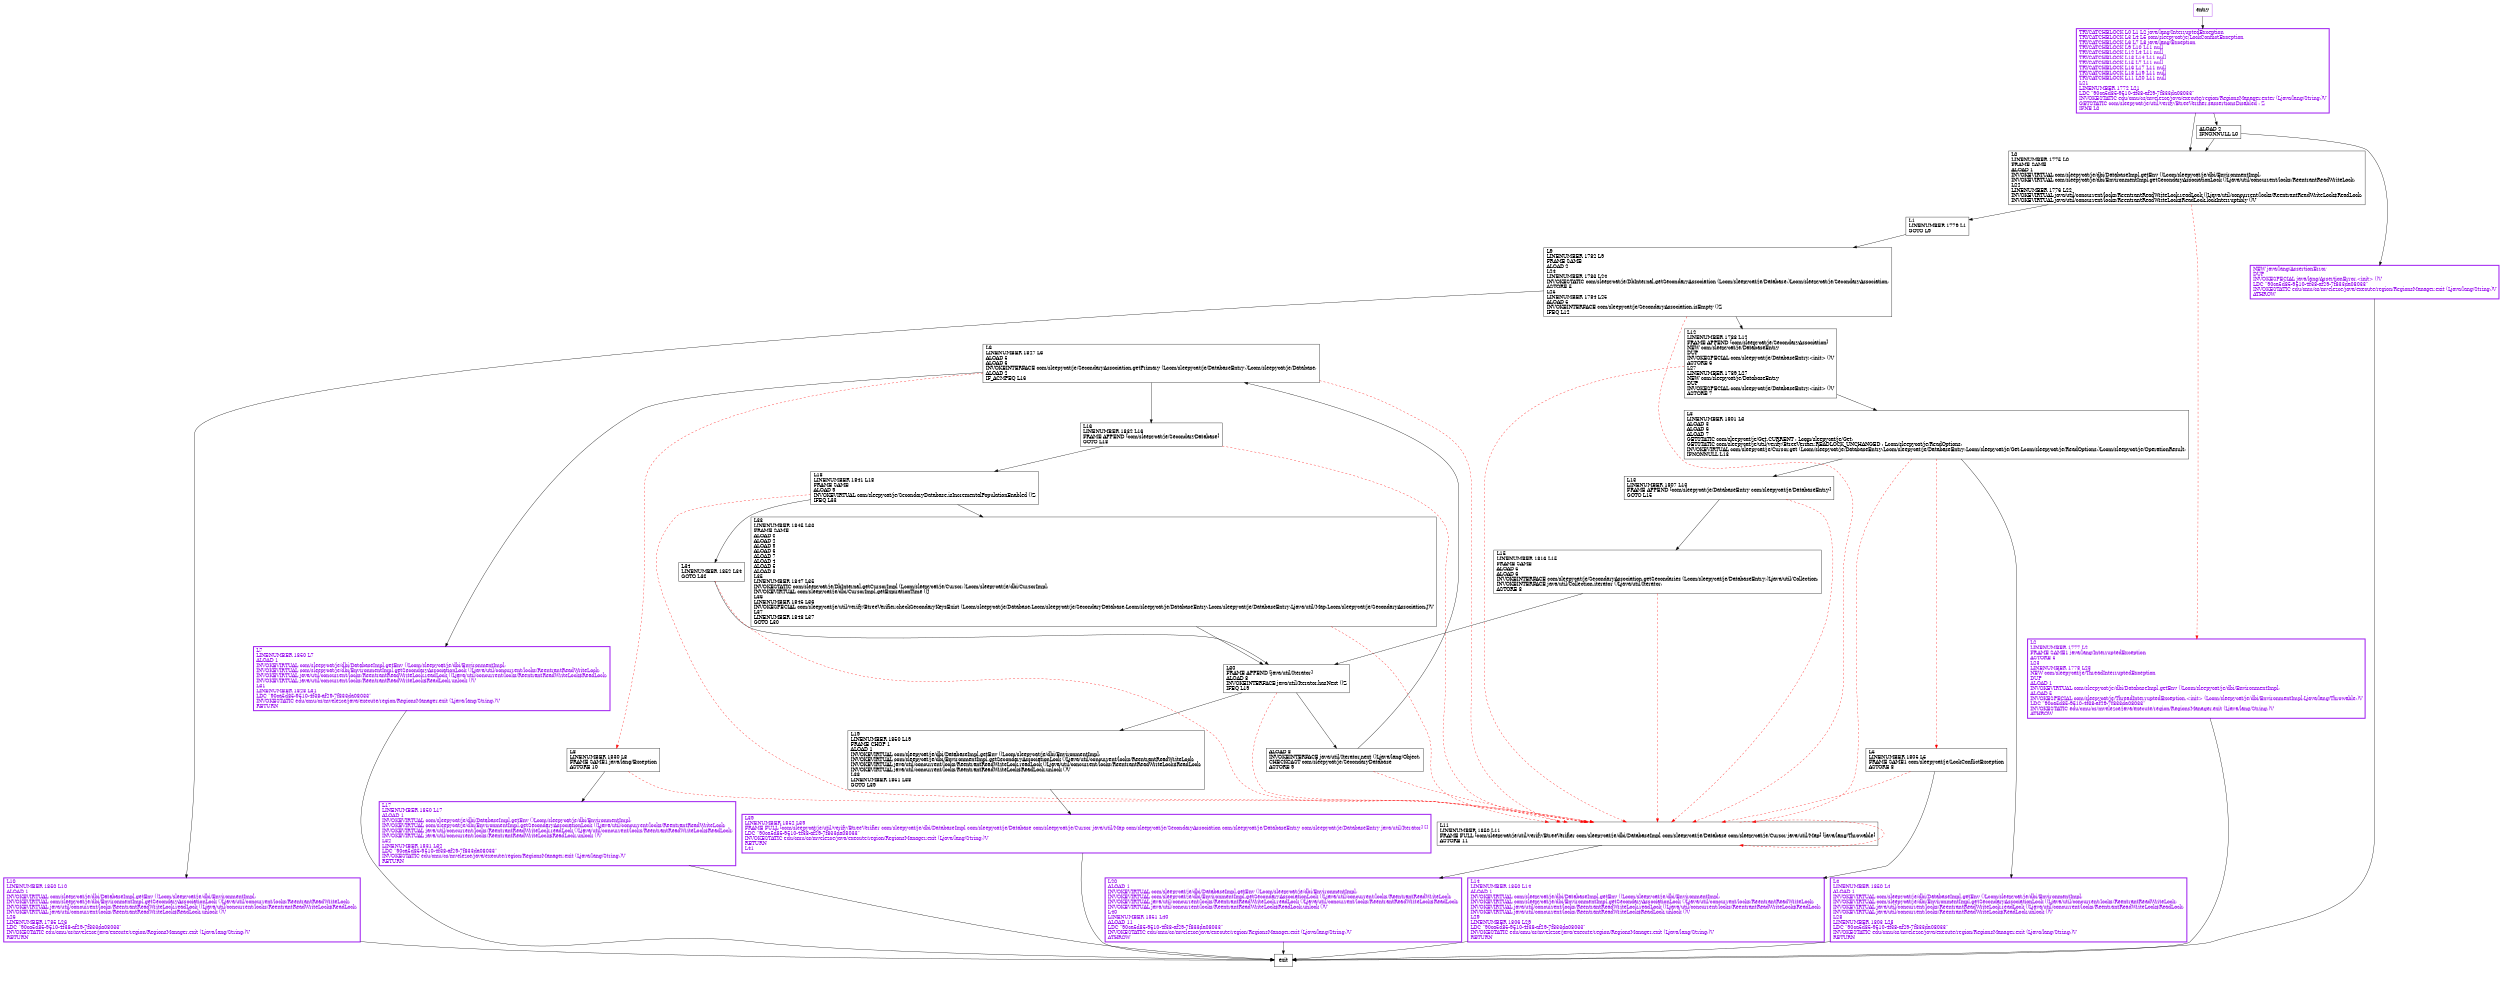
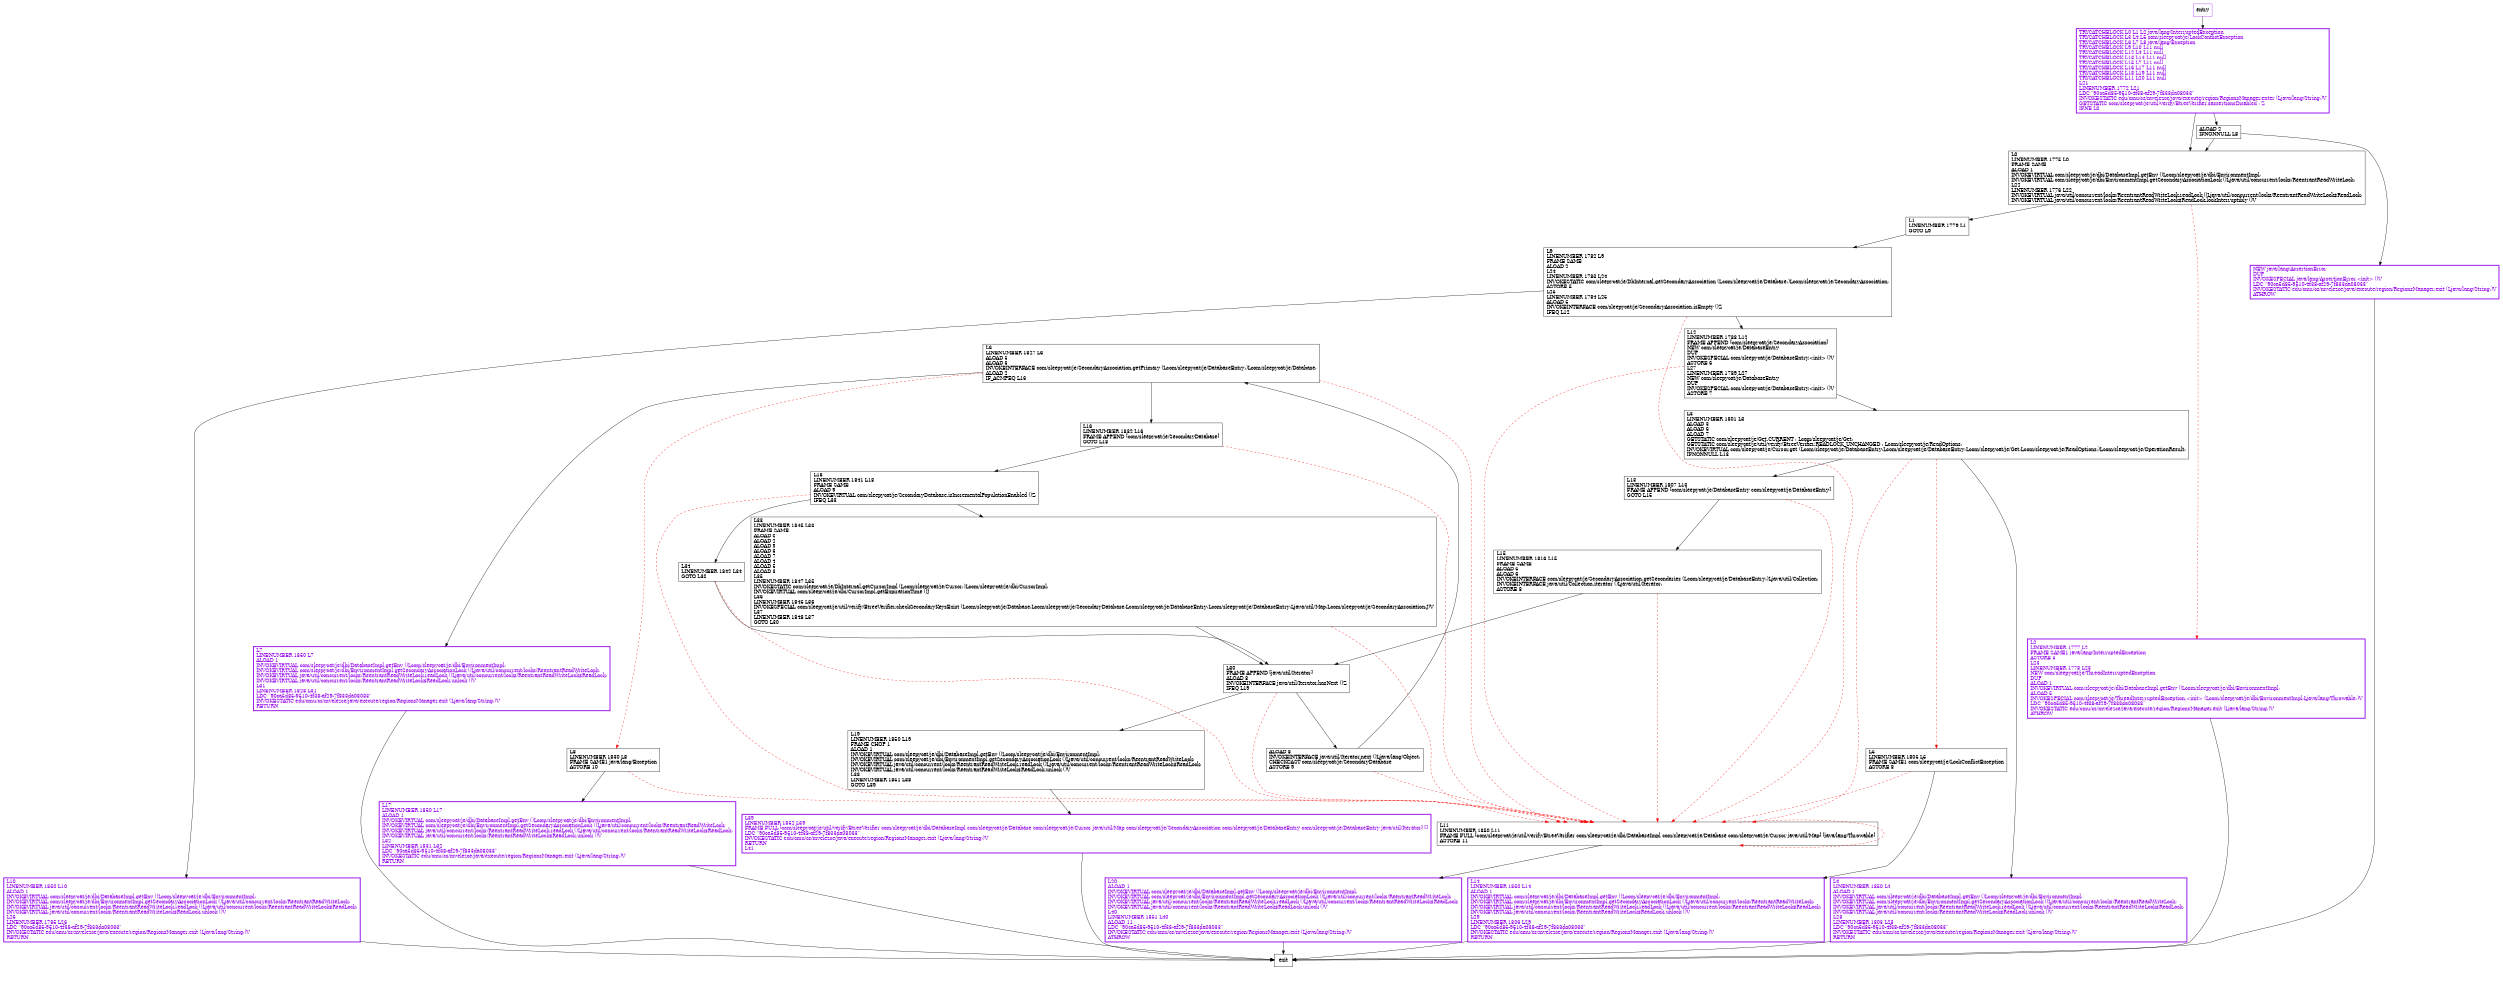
node "ALOAD 2 IFNONNULL L0": label "ALOAD 2 IFNONNULL L0" -> "ALOAD 2 IFNONNULL L8"
node "L34 LINENUMBER 1852 L34 GOTO L30": label "L34 LINENUMBER 1852 L34 GOTO L30" -> "L34 LINENUMBER 1842 L34 GOTO L30"
